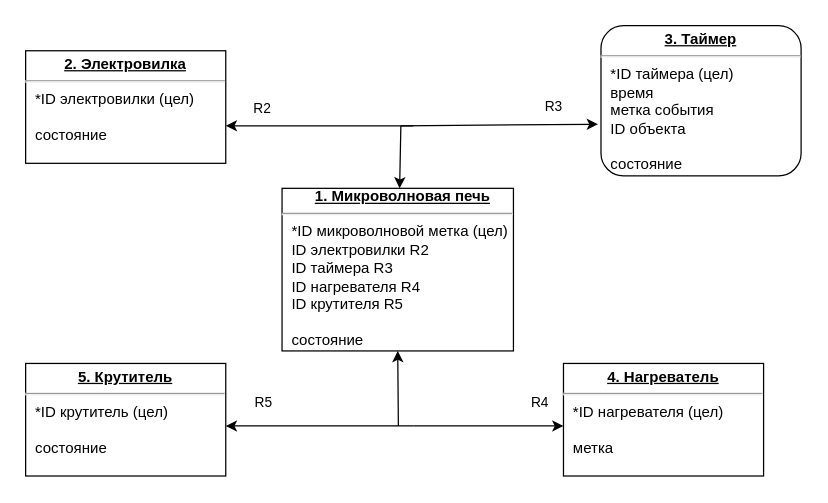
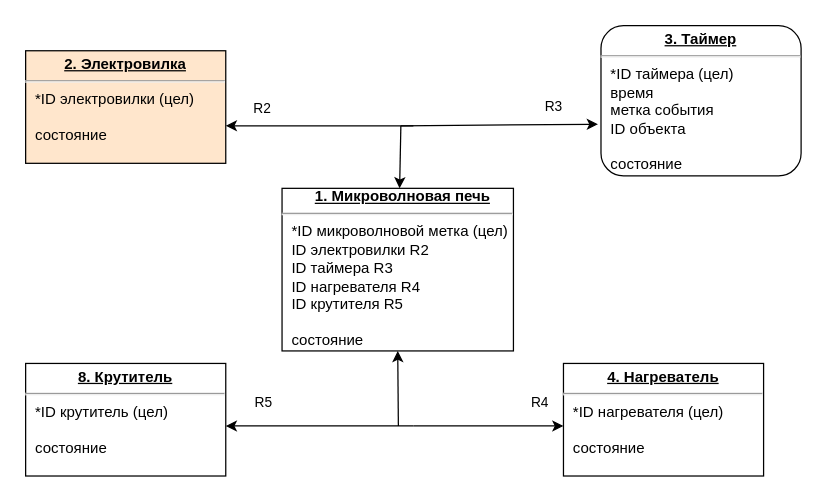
node "2. Электровилка *ID электровилки (цел) состояние": fillcolor #ffffff -> #ffe6cc
node "5. Крутитель *ID крутитель (цел) состояние": label "5. Крутитель *ID крутитель (цел) состояние" -> "8. Крутитель *ID крутитель (цел) состояние"
node "4. Нагреватель *ID нагревателя (цел) метка": label "4. Нагреватель *ID нагревателя (цел) метка" -> "4. Нагреватель *ID нагревателя (цел) состояние"
